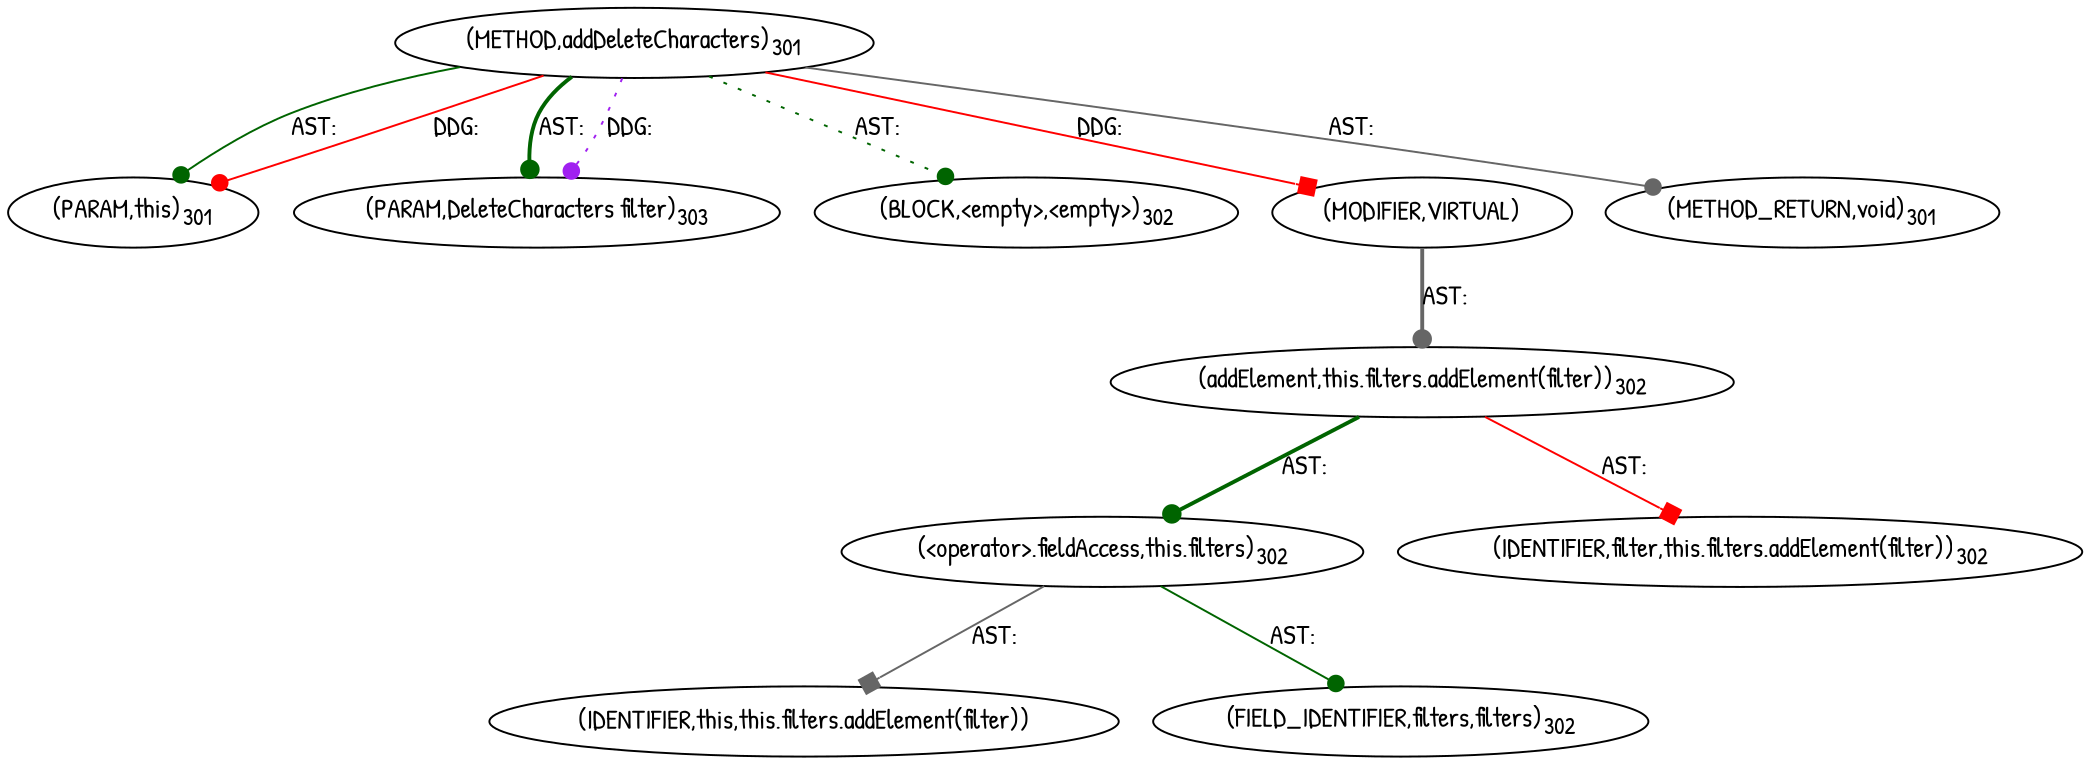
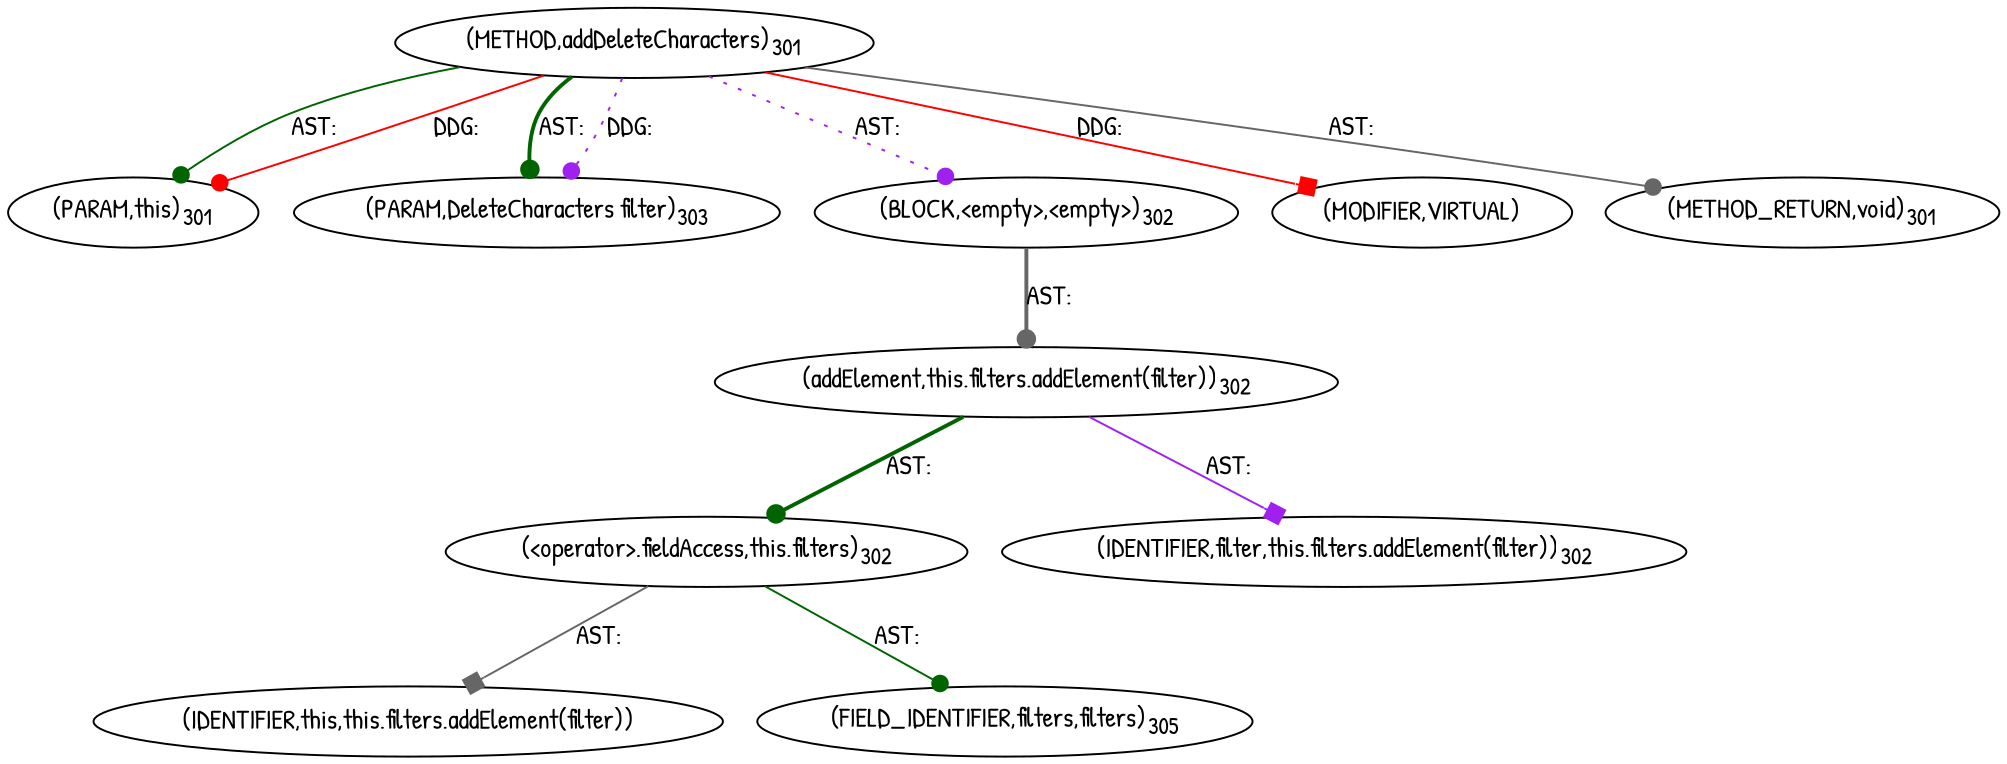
edge "(METHOD,addDeleteCharacters)" -> "(BLOCK,<empty>,<empty>)": color darkgreen -> purple
edge "(MODIFIER,VIRTUAL)" -> "(addElement,this.filters.addElement(filter))": now "(BLOCK,<empty>,<empty>)" -> "(addElement,this.filters.addElement(filter))"
edge "(addElement,this.filters.addElement(filter))" -> "(IDENTIFIER,filter,this.filters.addElement(filter))": color red -> purple
node "(FIELD_IDENTIFIER,filters,filters)": text "302" -> "305"
